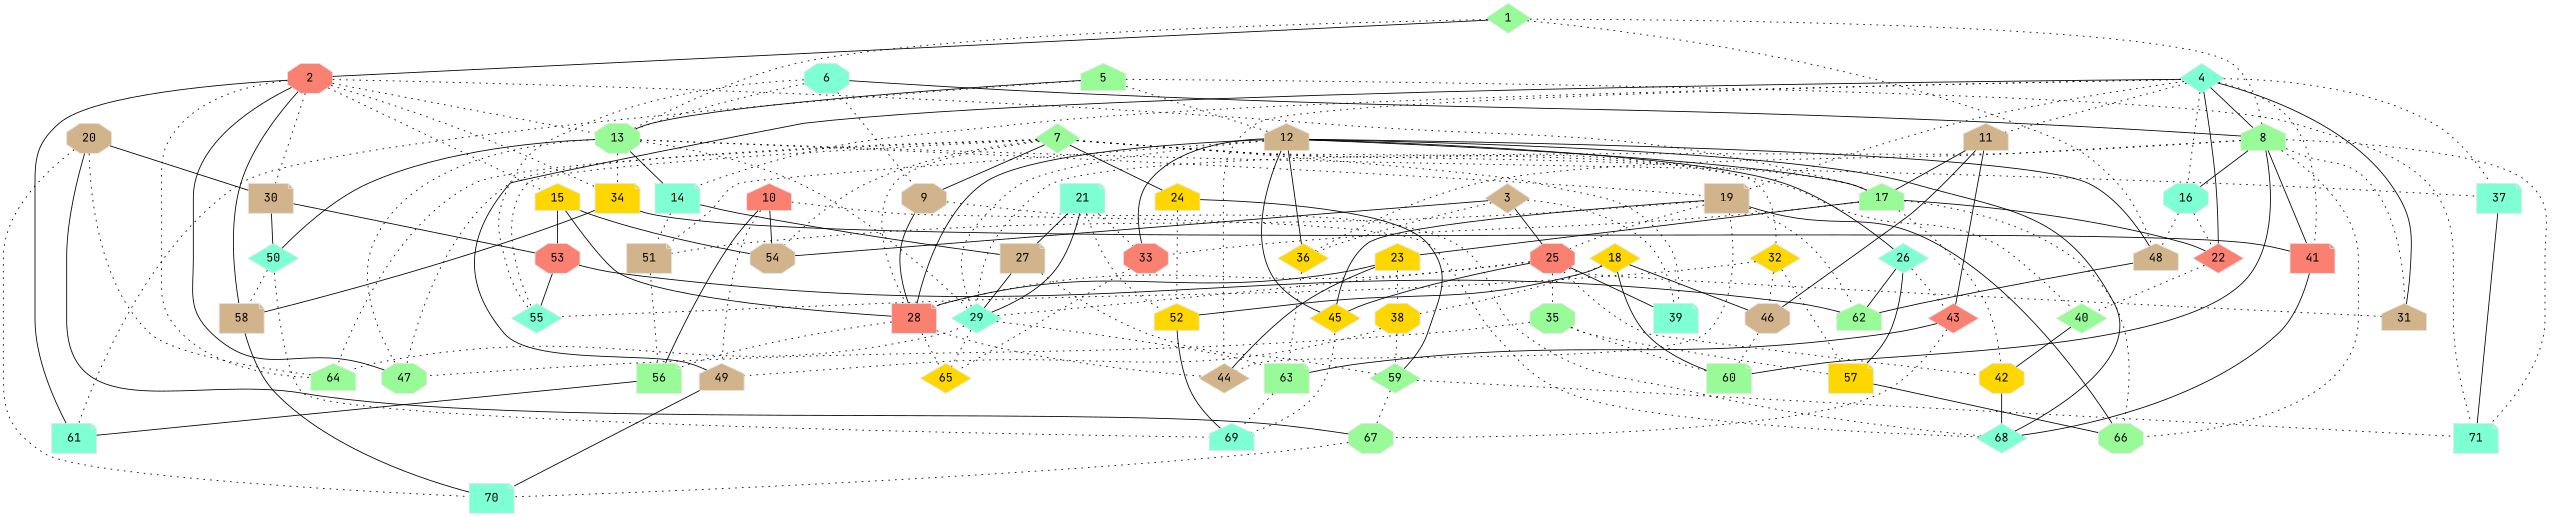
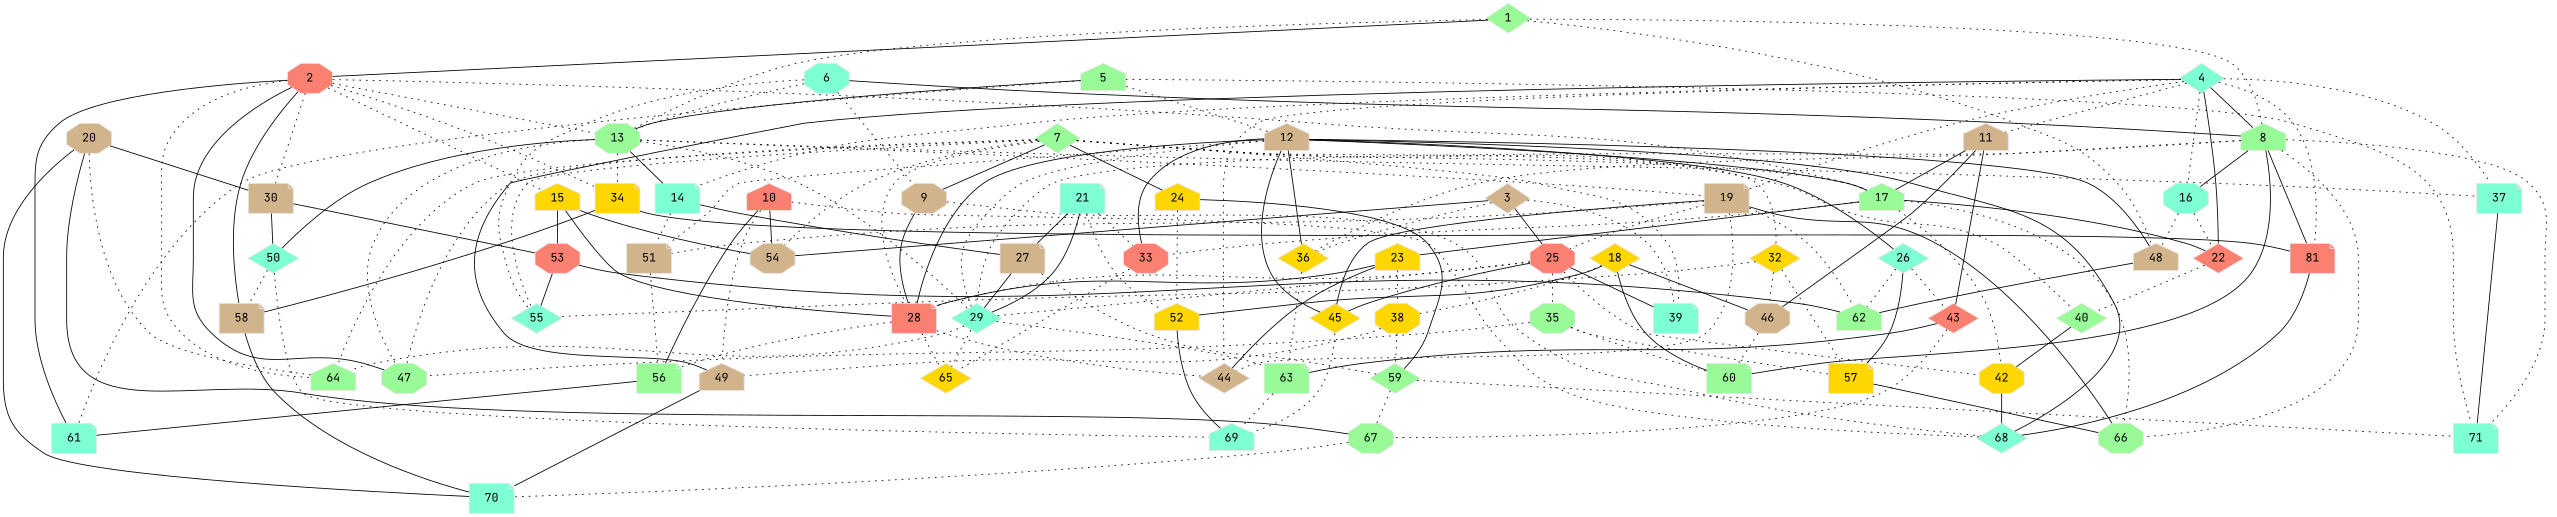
node "41": label "41" -> "81"
edge "26" -- "62": style solid -> dotted
node "31": removed
edge "20" -- "70": style dotted -> solid
